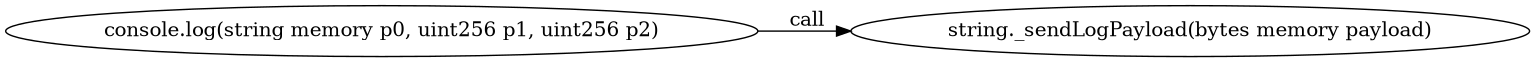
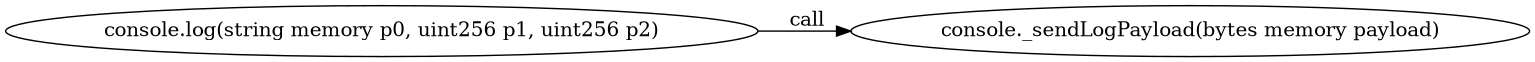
node "string._sendLogPayload(bytes memory payload)": label "string._sendLogPayload(bytes memory payload)" -> "console._sendLogPayload(bytes memory payload)"
